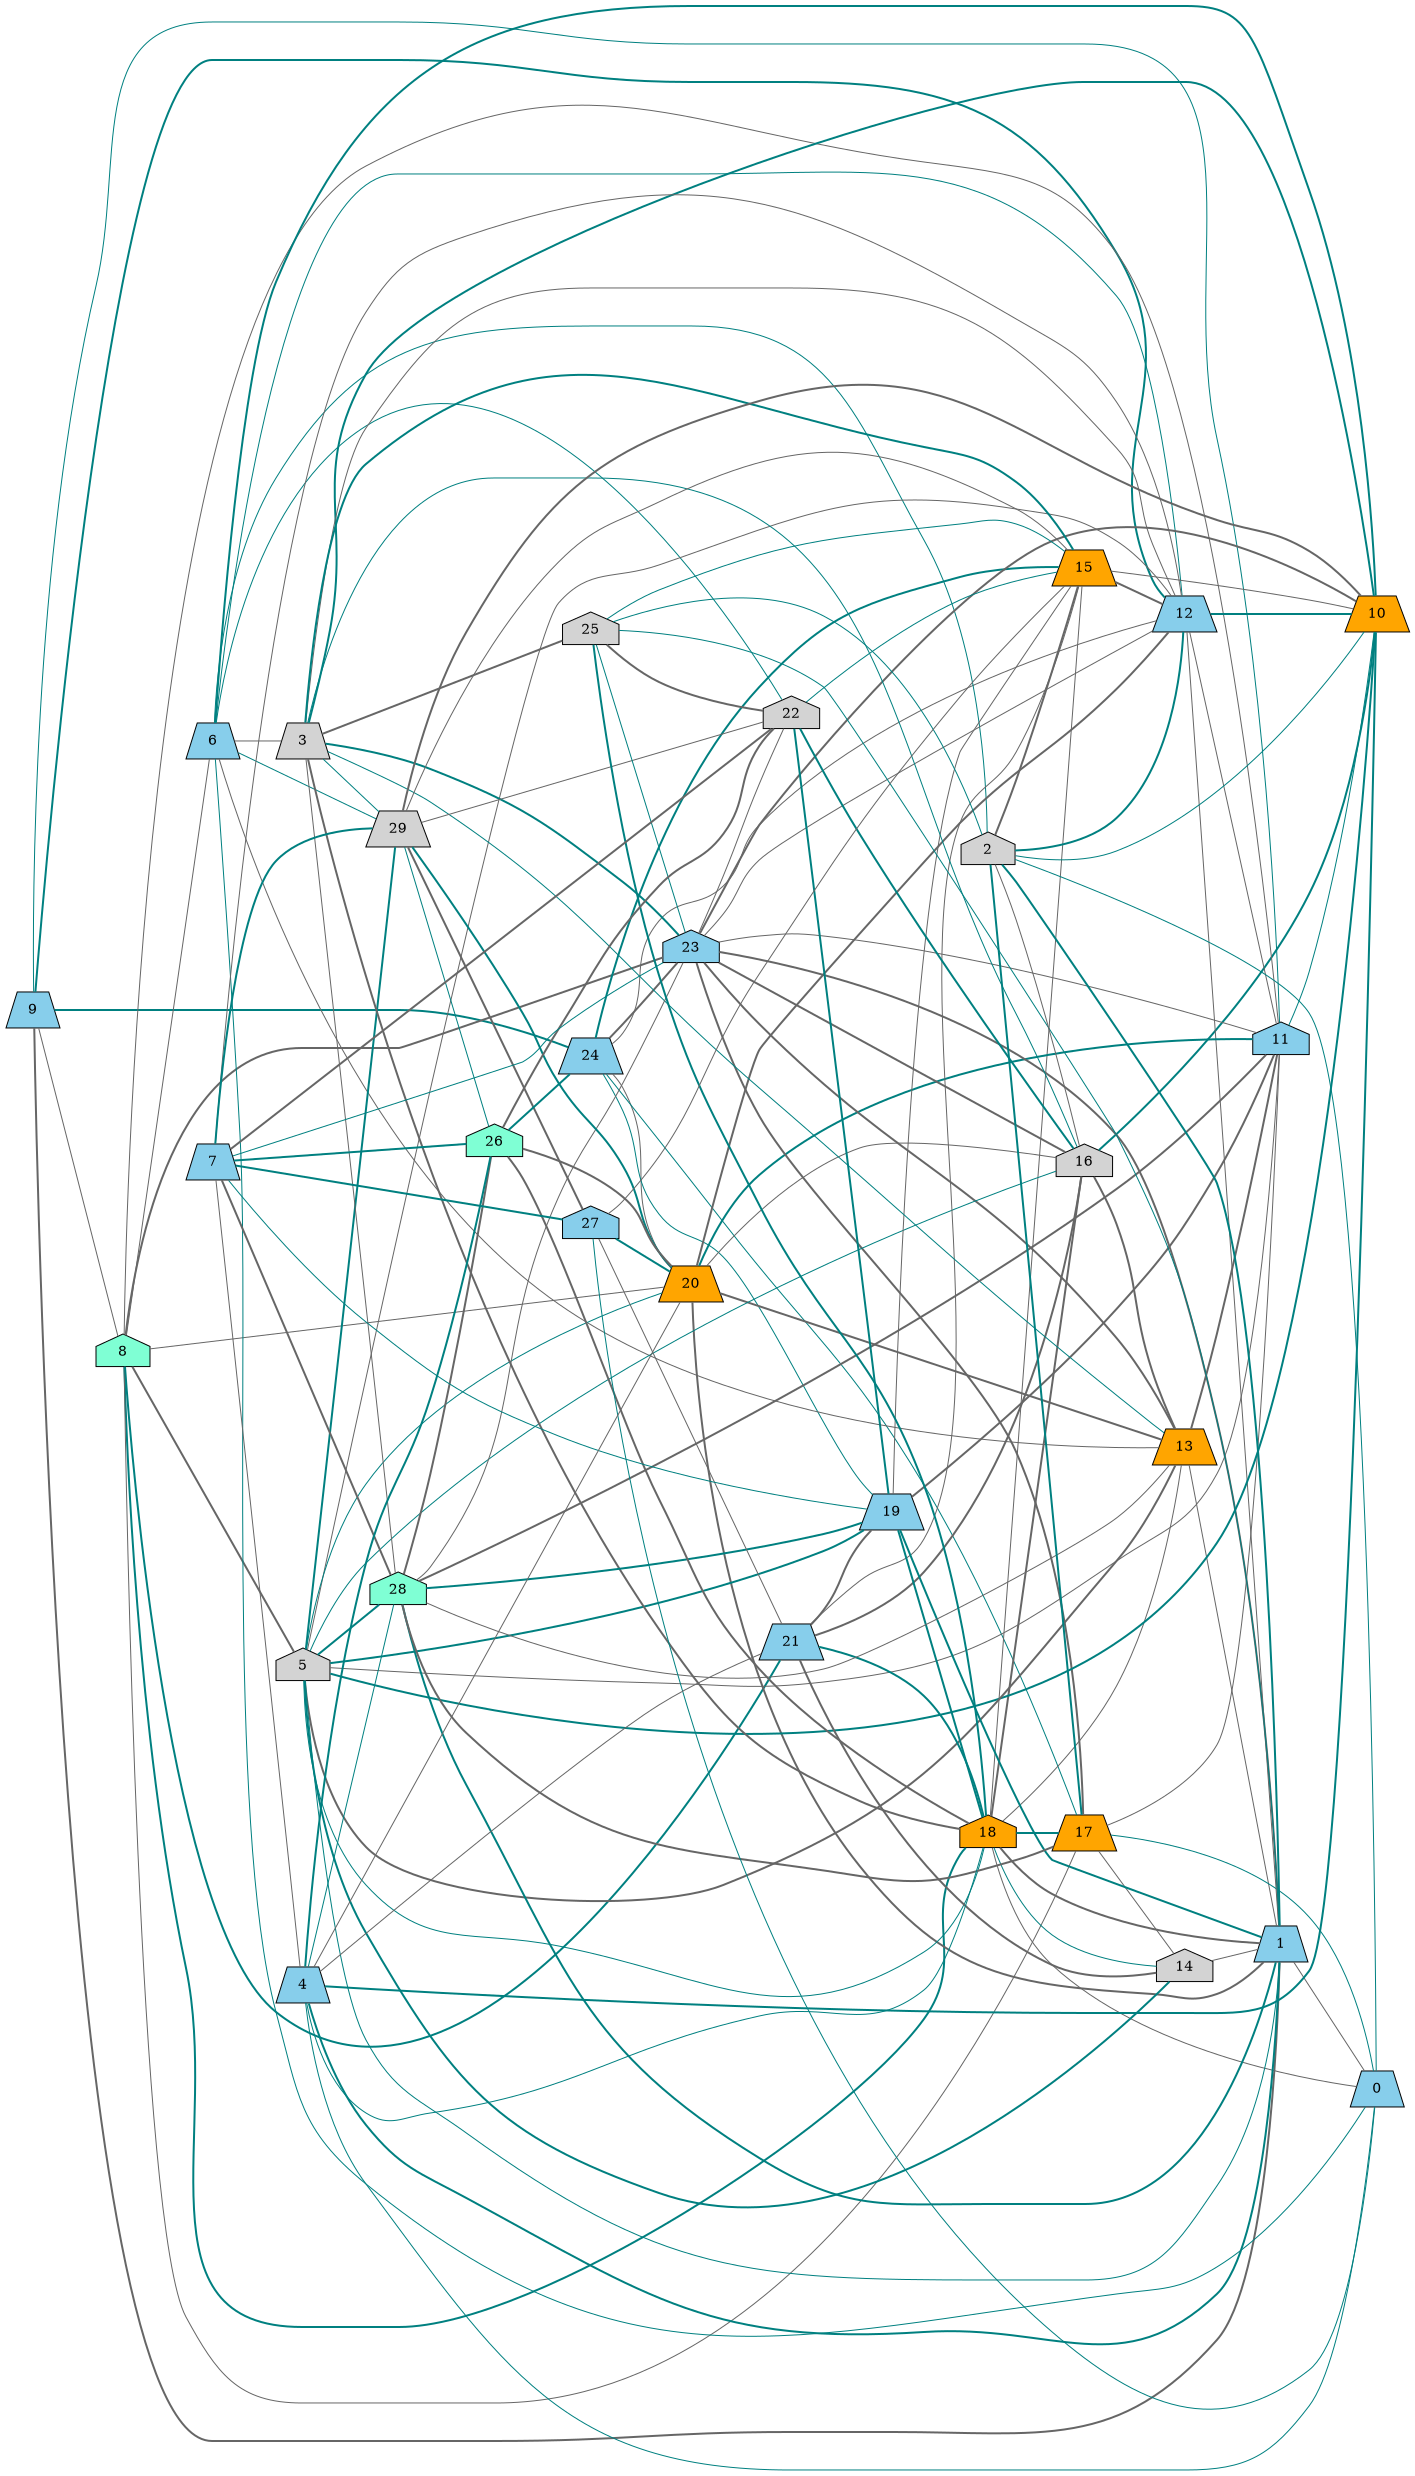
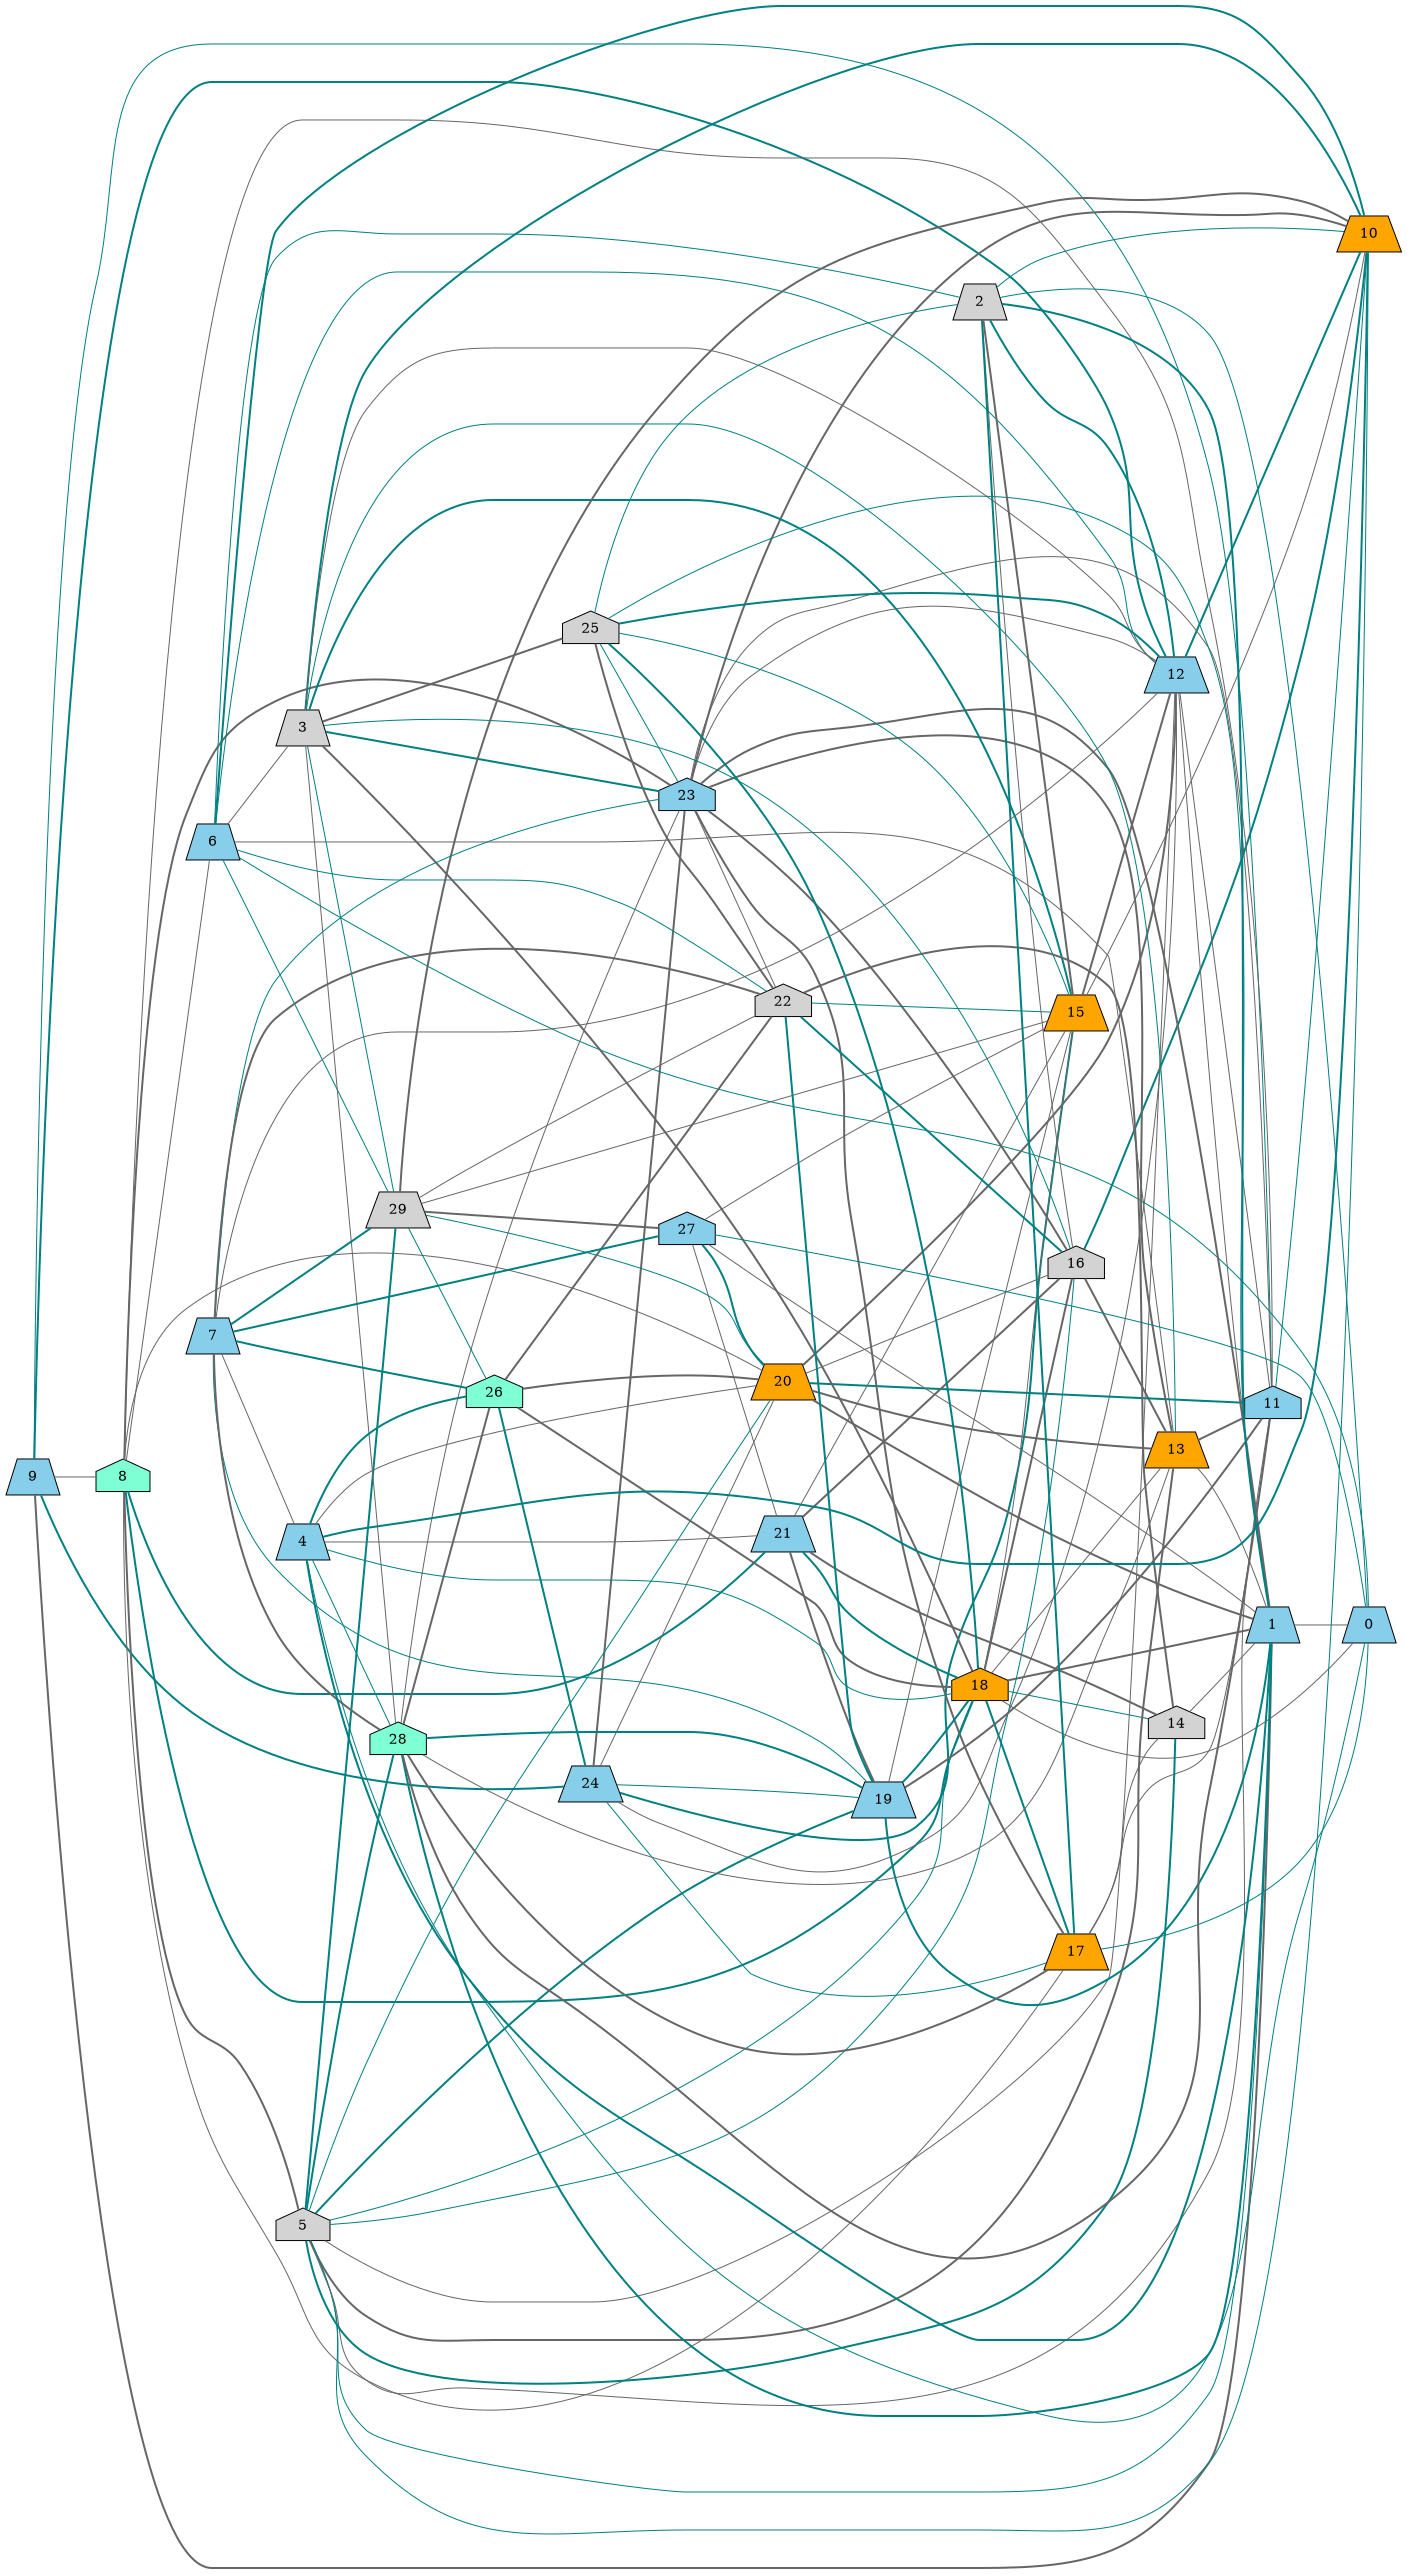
edge "25" -- "12": added
node "2": shape house -> trapezium
edge "29" -- "20": style bold -> solid
edge "22" -- "14": added
edge "27" -- "1": added
edge "10" -- "5": style bold -> solid
